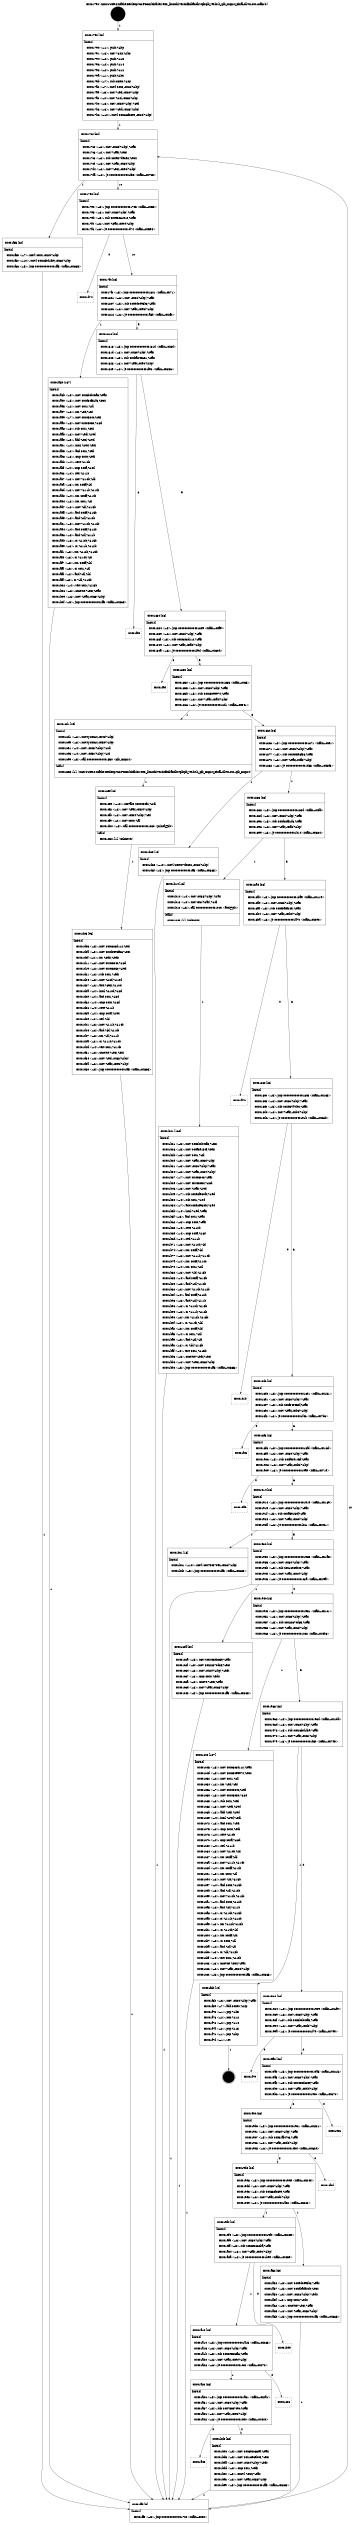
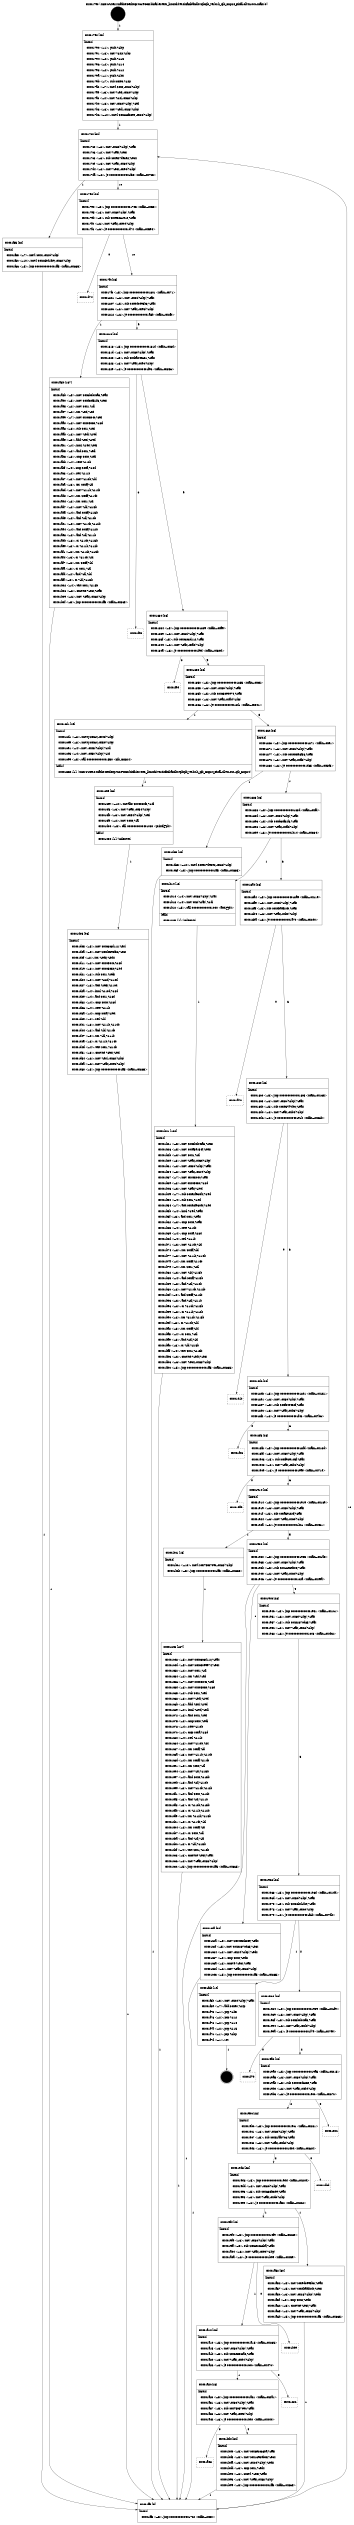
edge "0x40194c [28]" -> "0x401c48 [137]": now "0x401bc1 [15]" -> "0x401c48 [137]"
